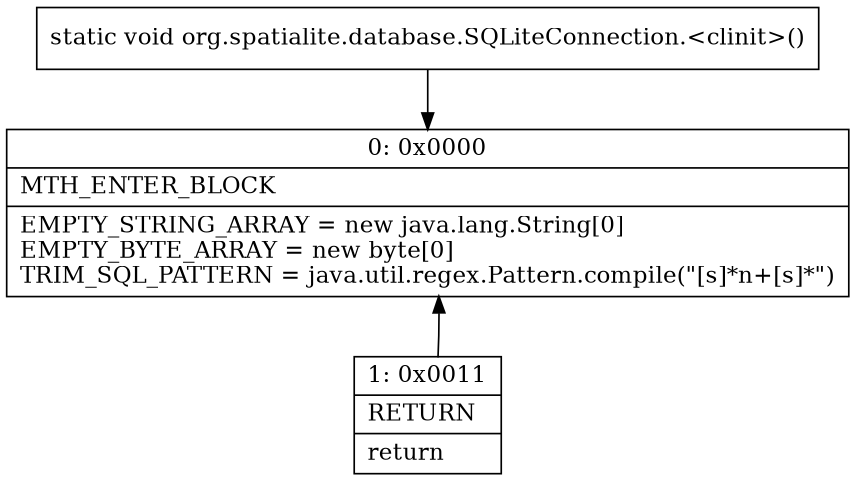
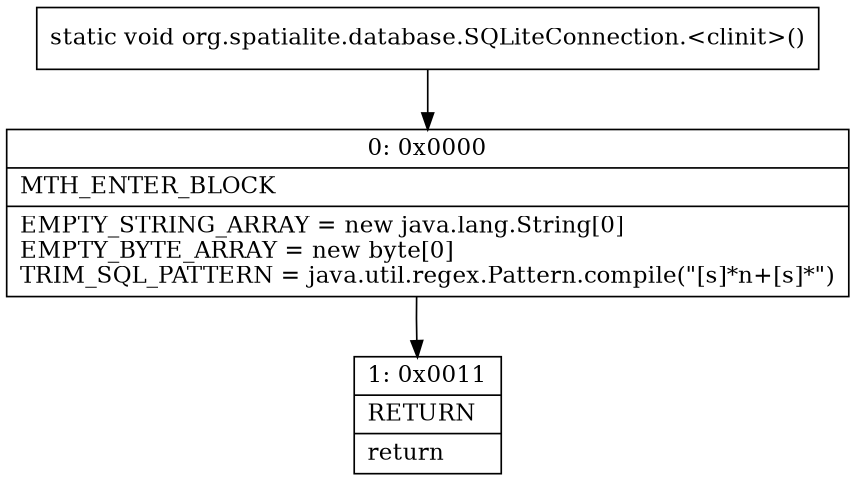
edge "1: 0x0011" -> "0: 0x0000": reversed
